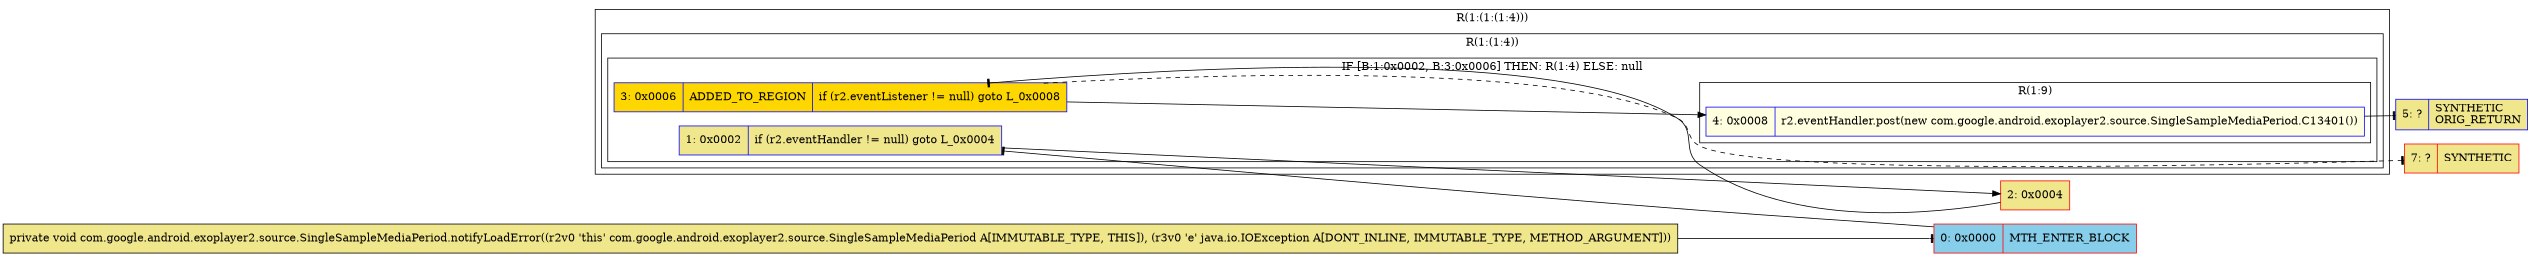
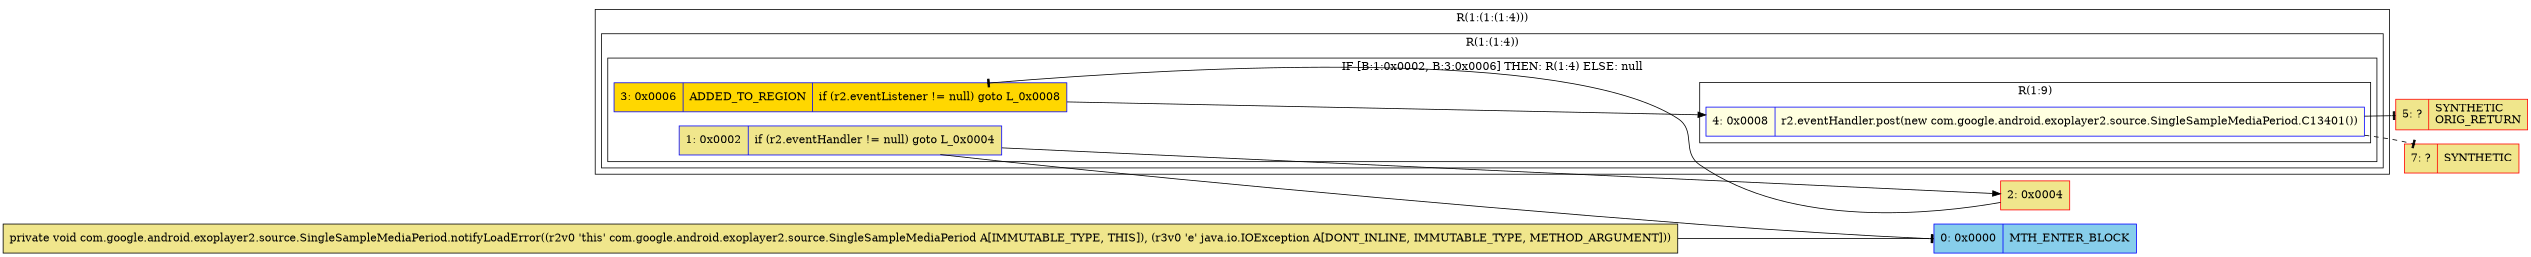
node "5: ?": color blue -> red
edge "3: 0x0006" -> "7: ?": now "4: 0x0008" -> "7: ?"
edge "0: 0x0000" -> "1: 0x0002": reversed
node "0: 0x0000": color red -> blue
